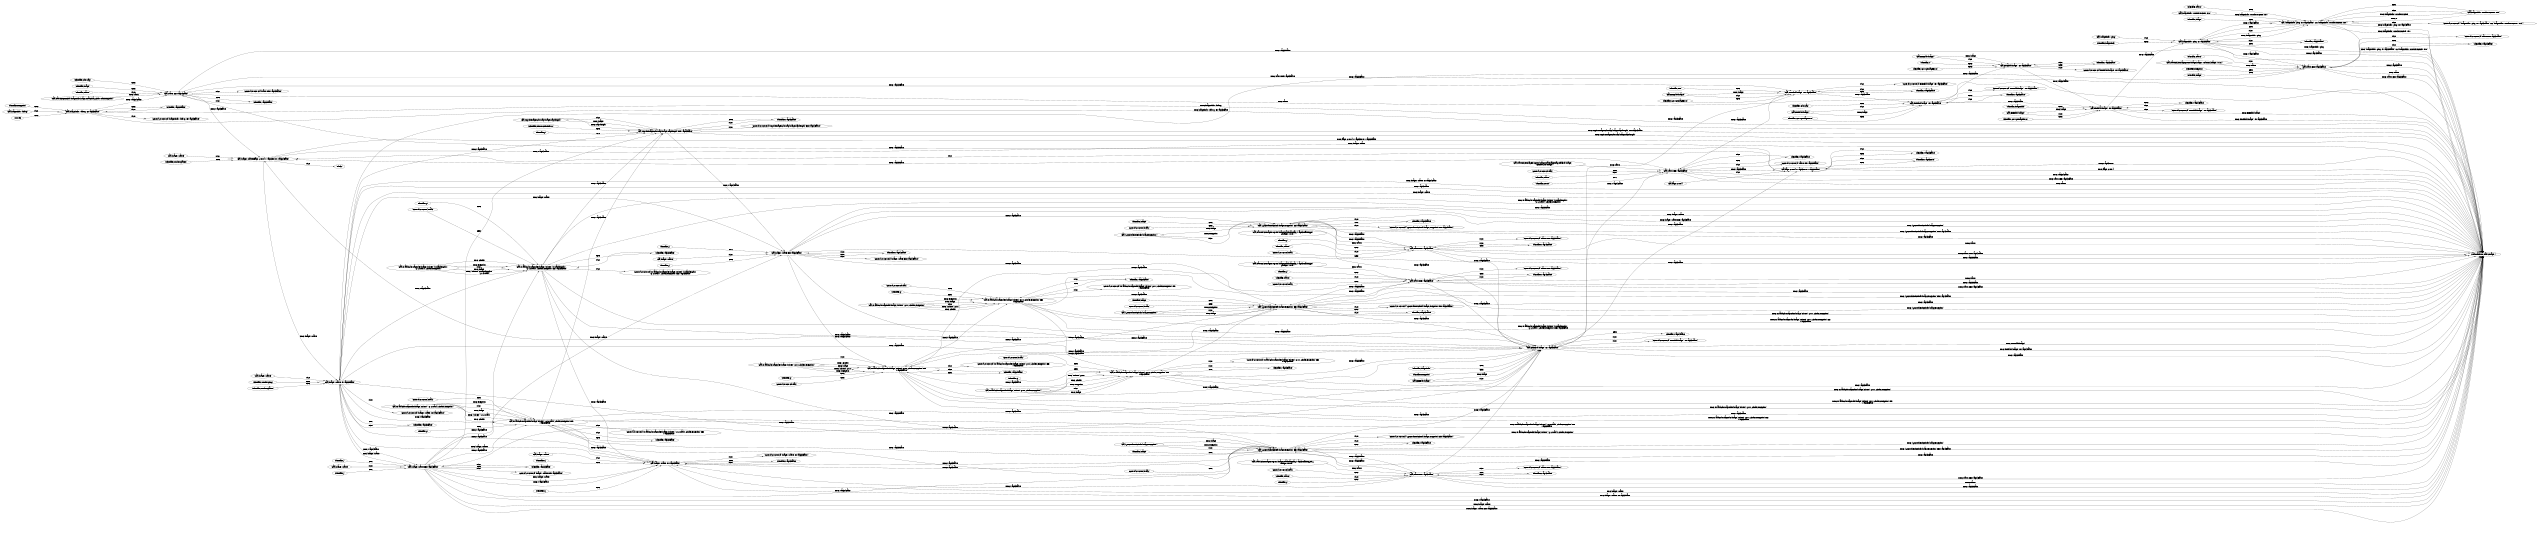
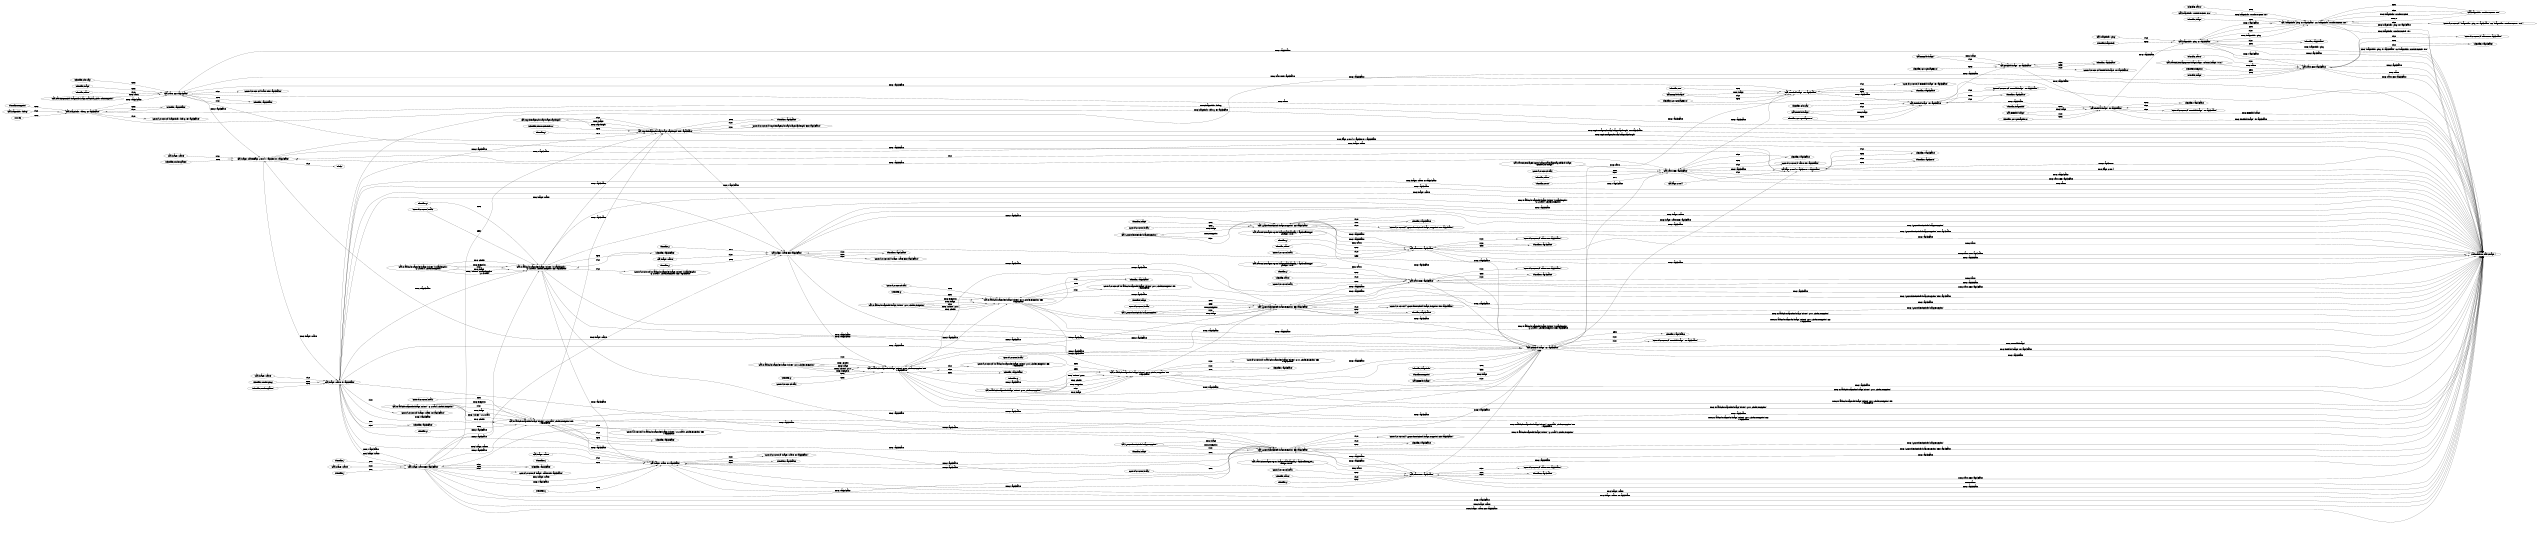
node "(Identifier,x)": removed
